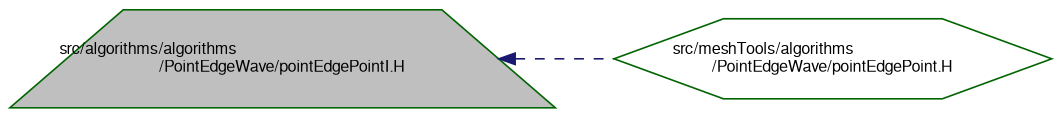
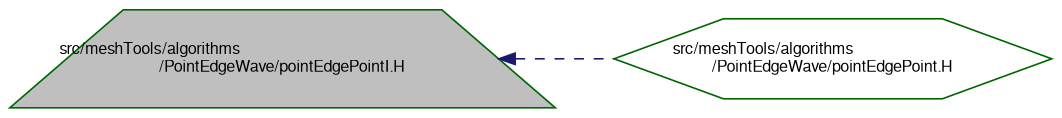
node "src/algorithms/algorithms /PointEdgeWave/pointEdgePointI.H": label "src/algorithms/algorithms /PointEdgeWave/pointEdgePointI.H" -> "src/meshTools/algorithms /PointEdgeWave/pointEdgePointI.H"
